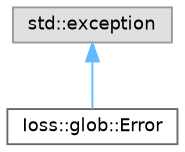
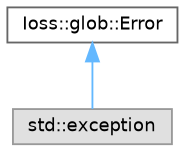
edge "Ioss::glob::Error" -> "std::exception": reversed
